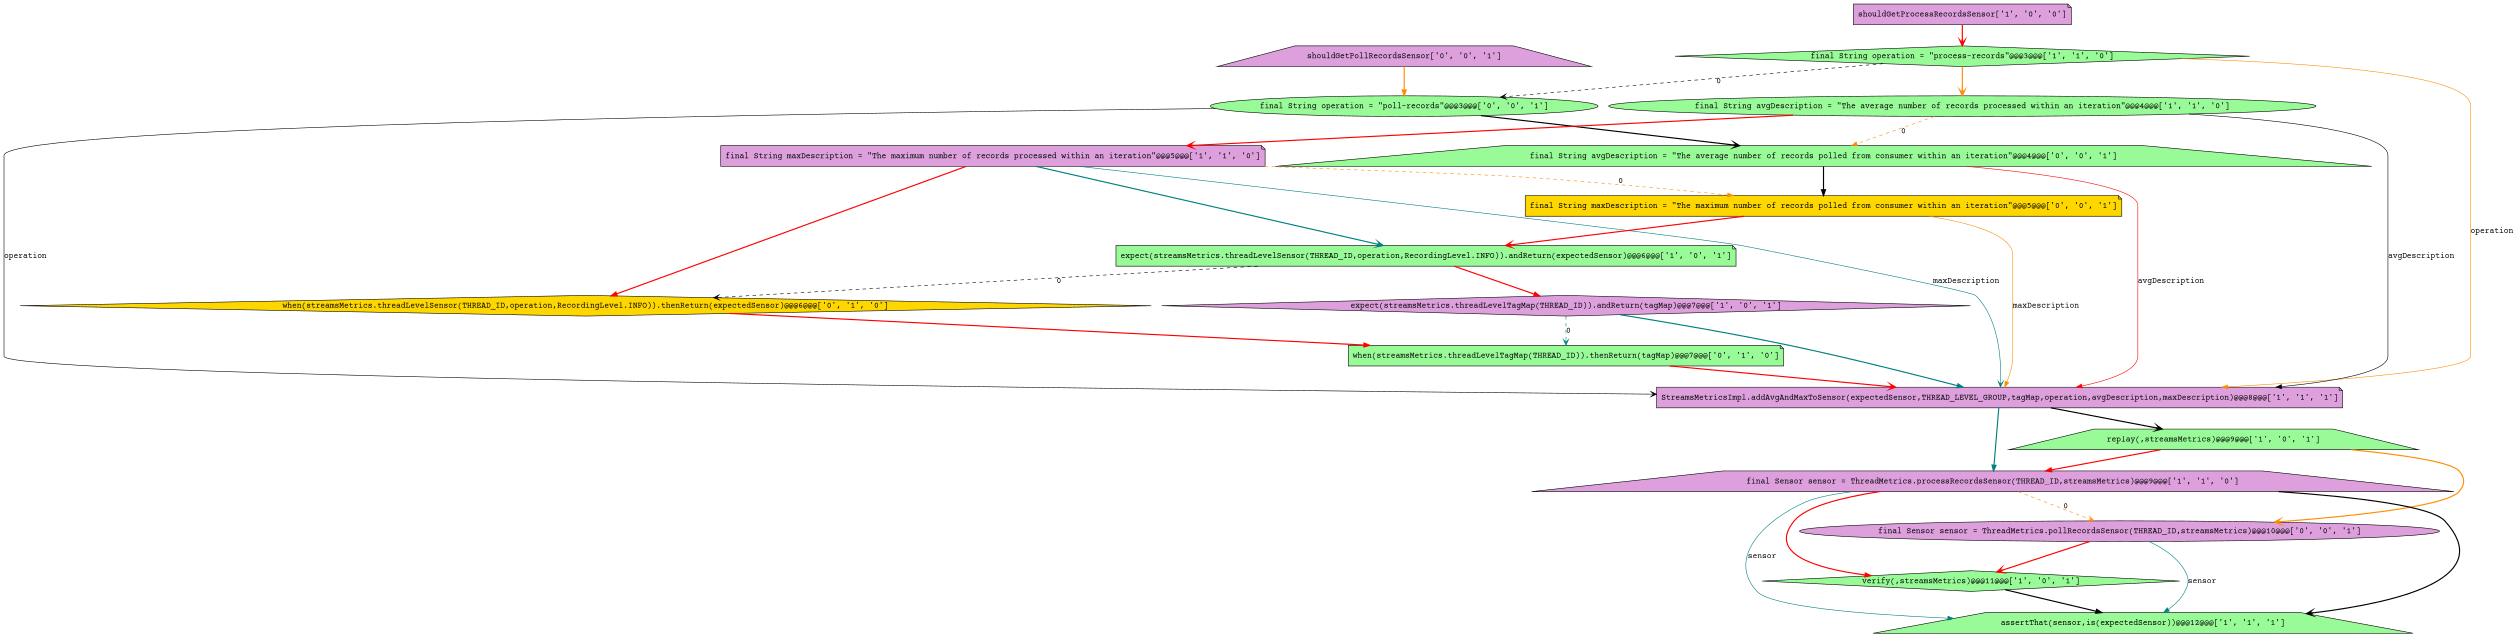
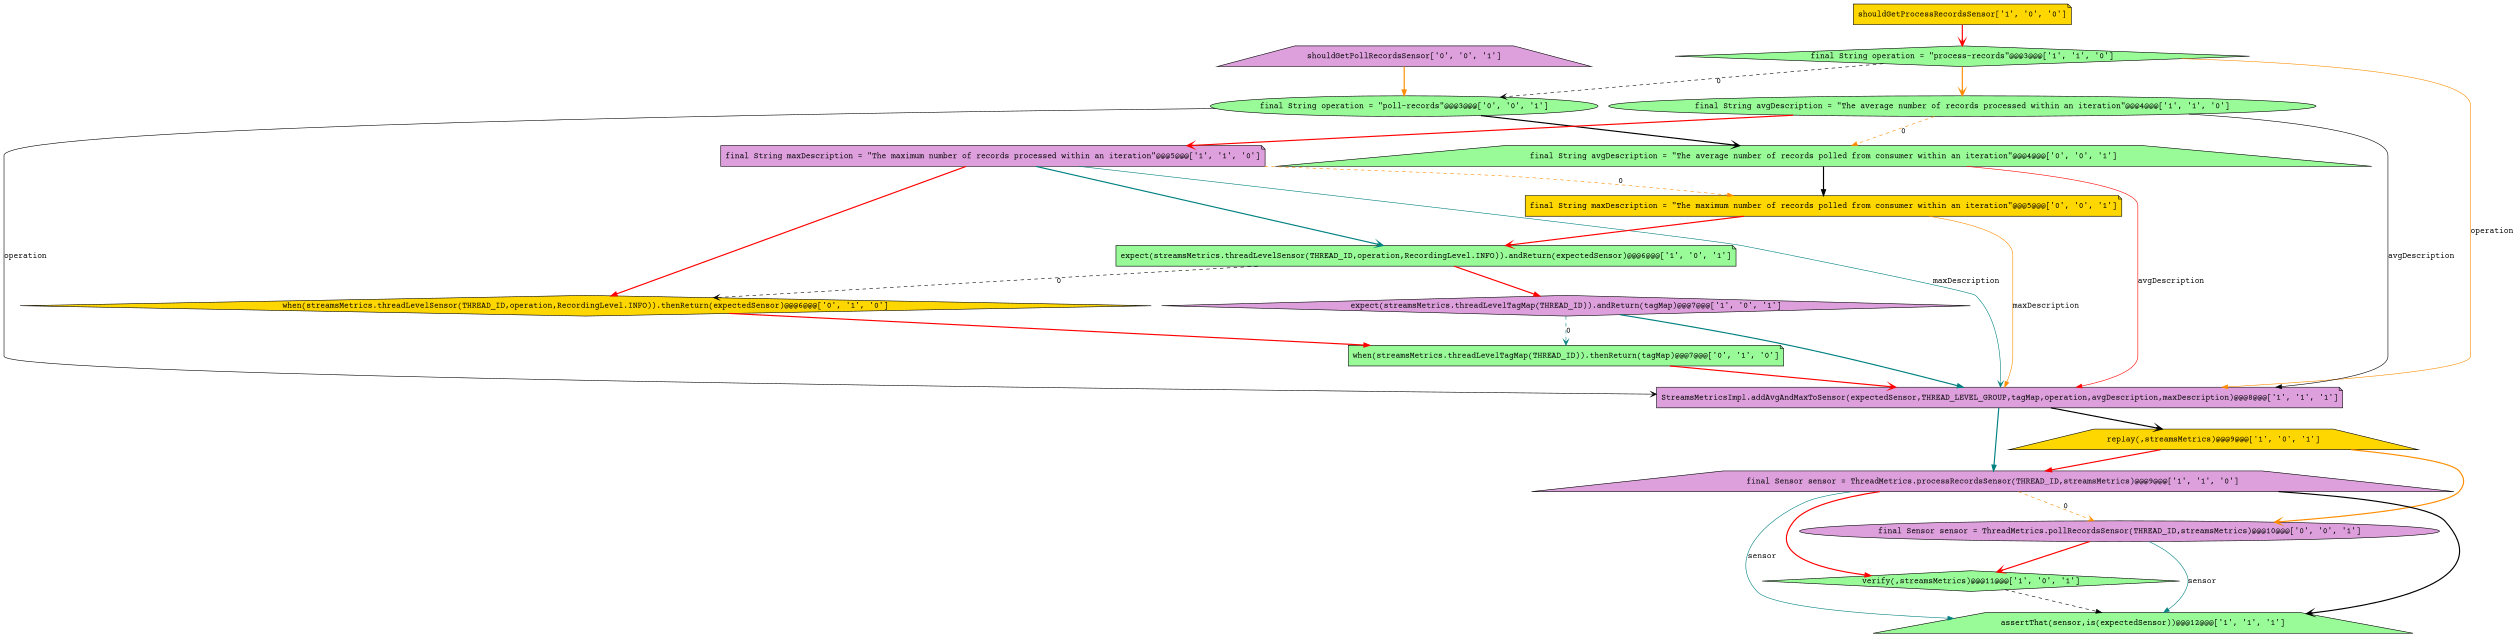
node "shouldGetProcessRecordsSensor['1', '0', '0']": fillcolor plum -> gold
node "replay(,streamsMetrics)@@@9@@@['1', '0', '1']": fillcolor palegreen -> gold
edge "verify(,streamsMetrics)@@@11@@@['1', '0', '1']" -> "assertThat(sensor,is(expectedSensor))@@@12@@@['1', '1', '1']": style bold -> dashed
